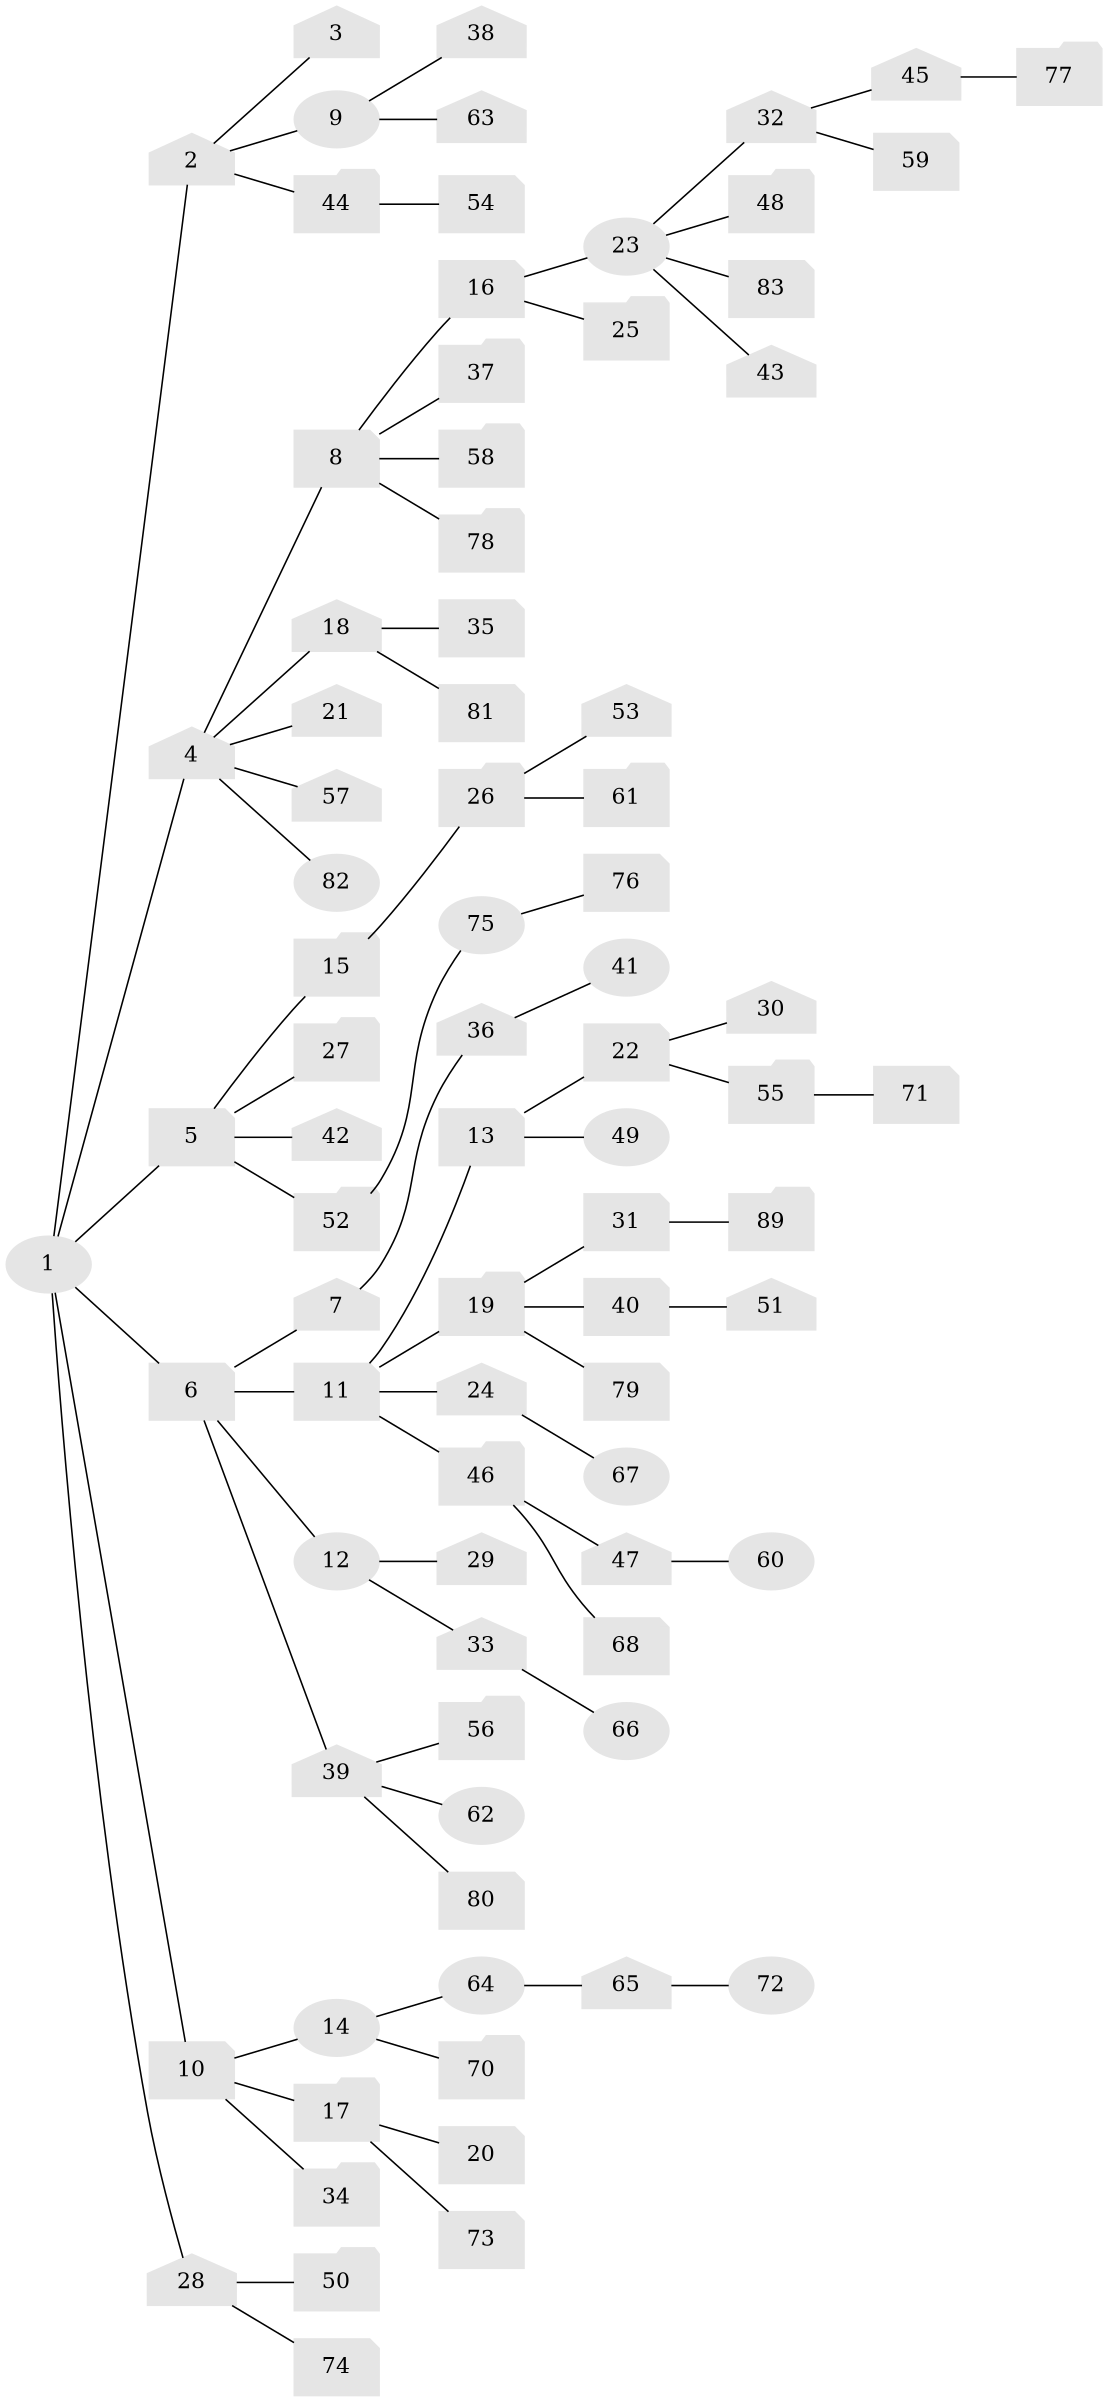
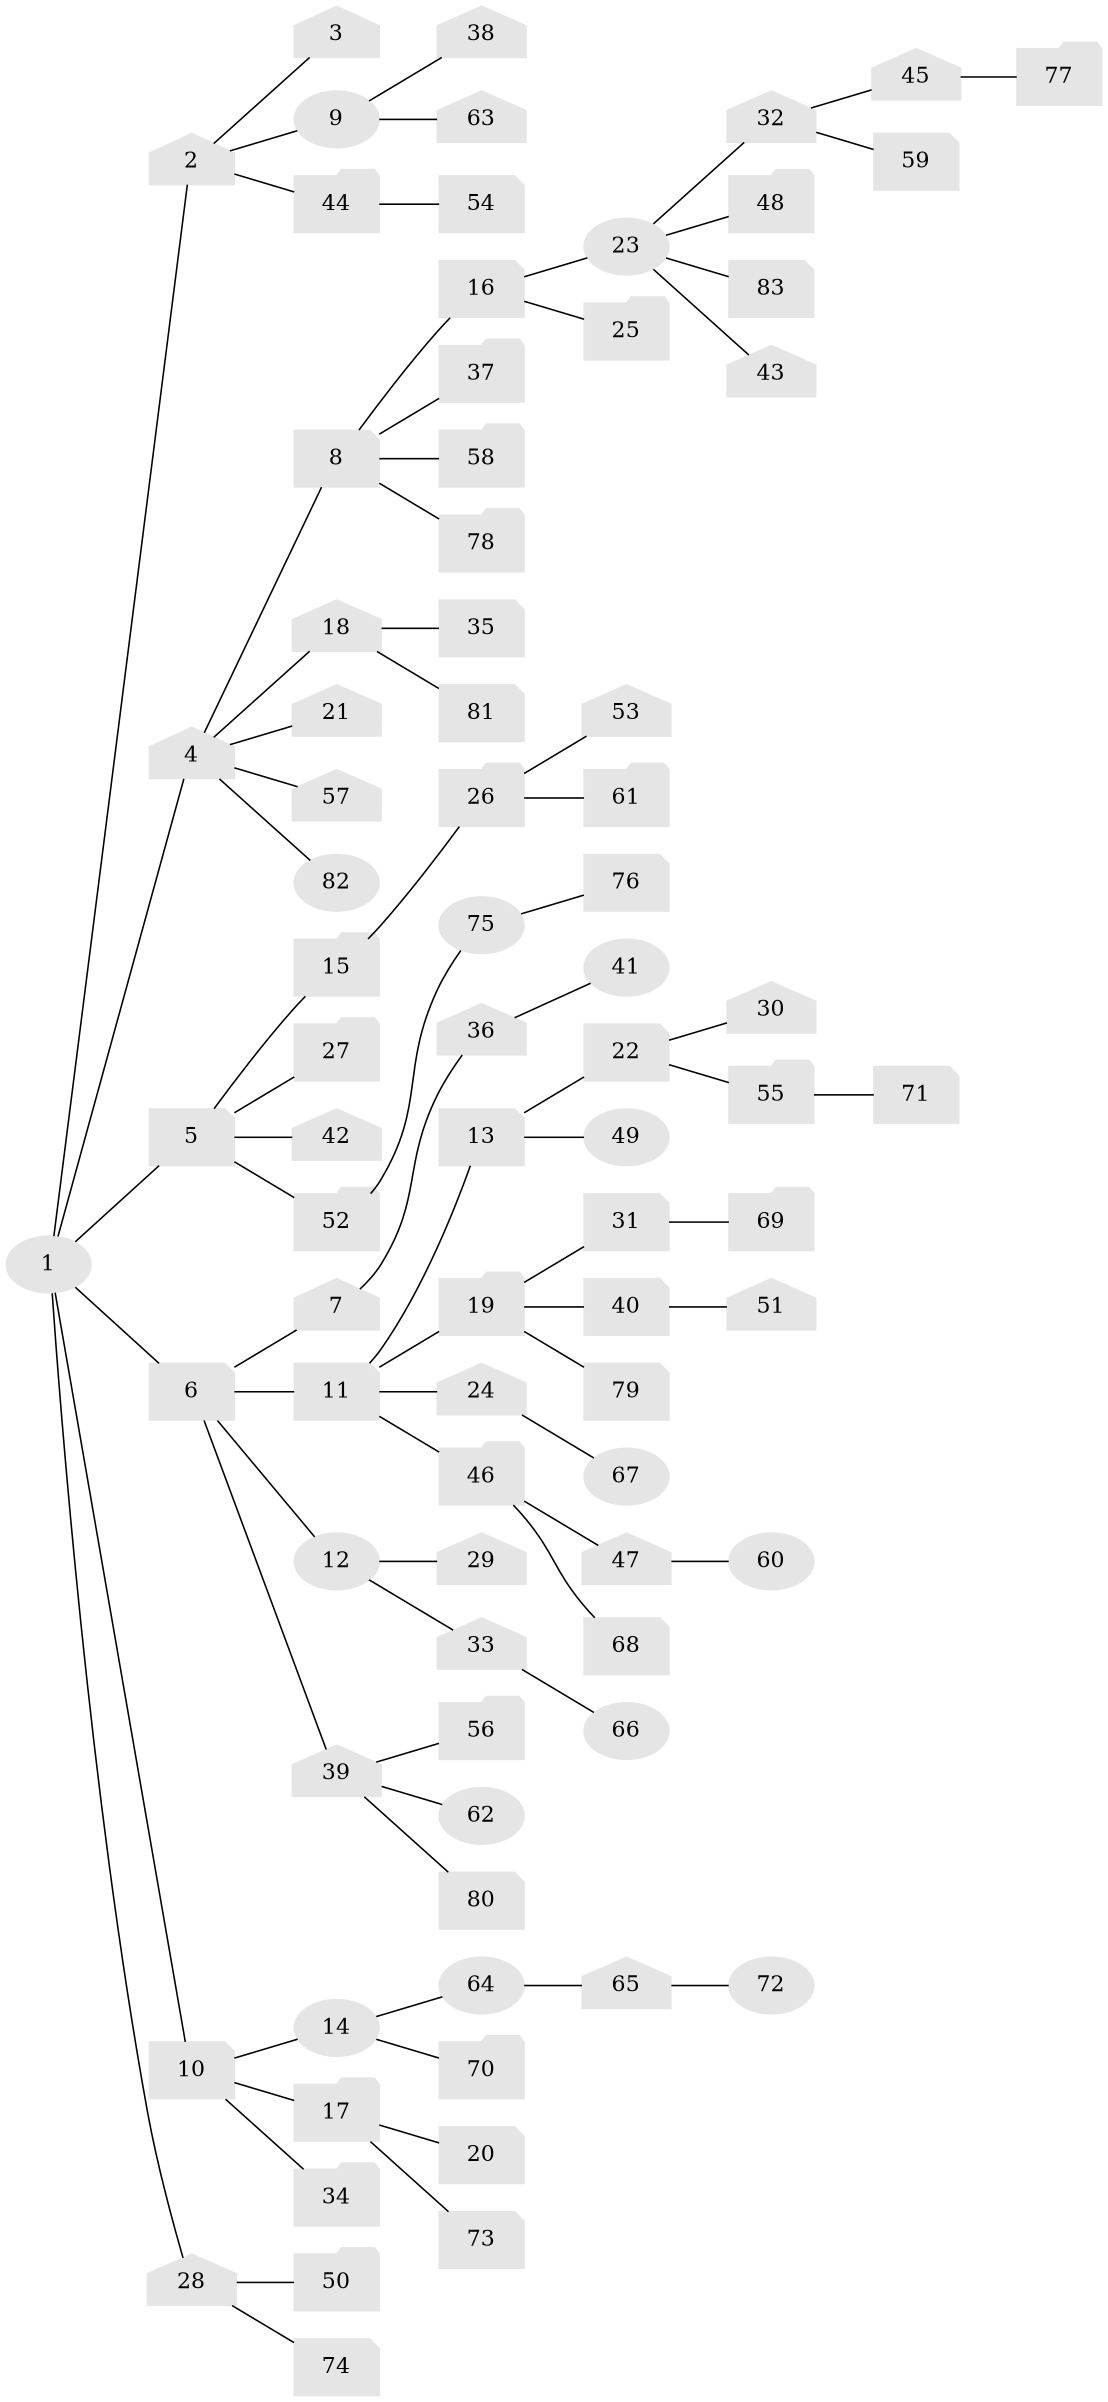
node "89": label "89" -> "69"
